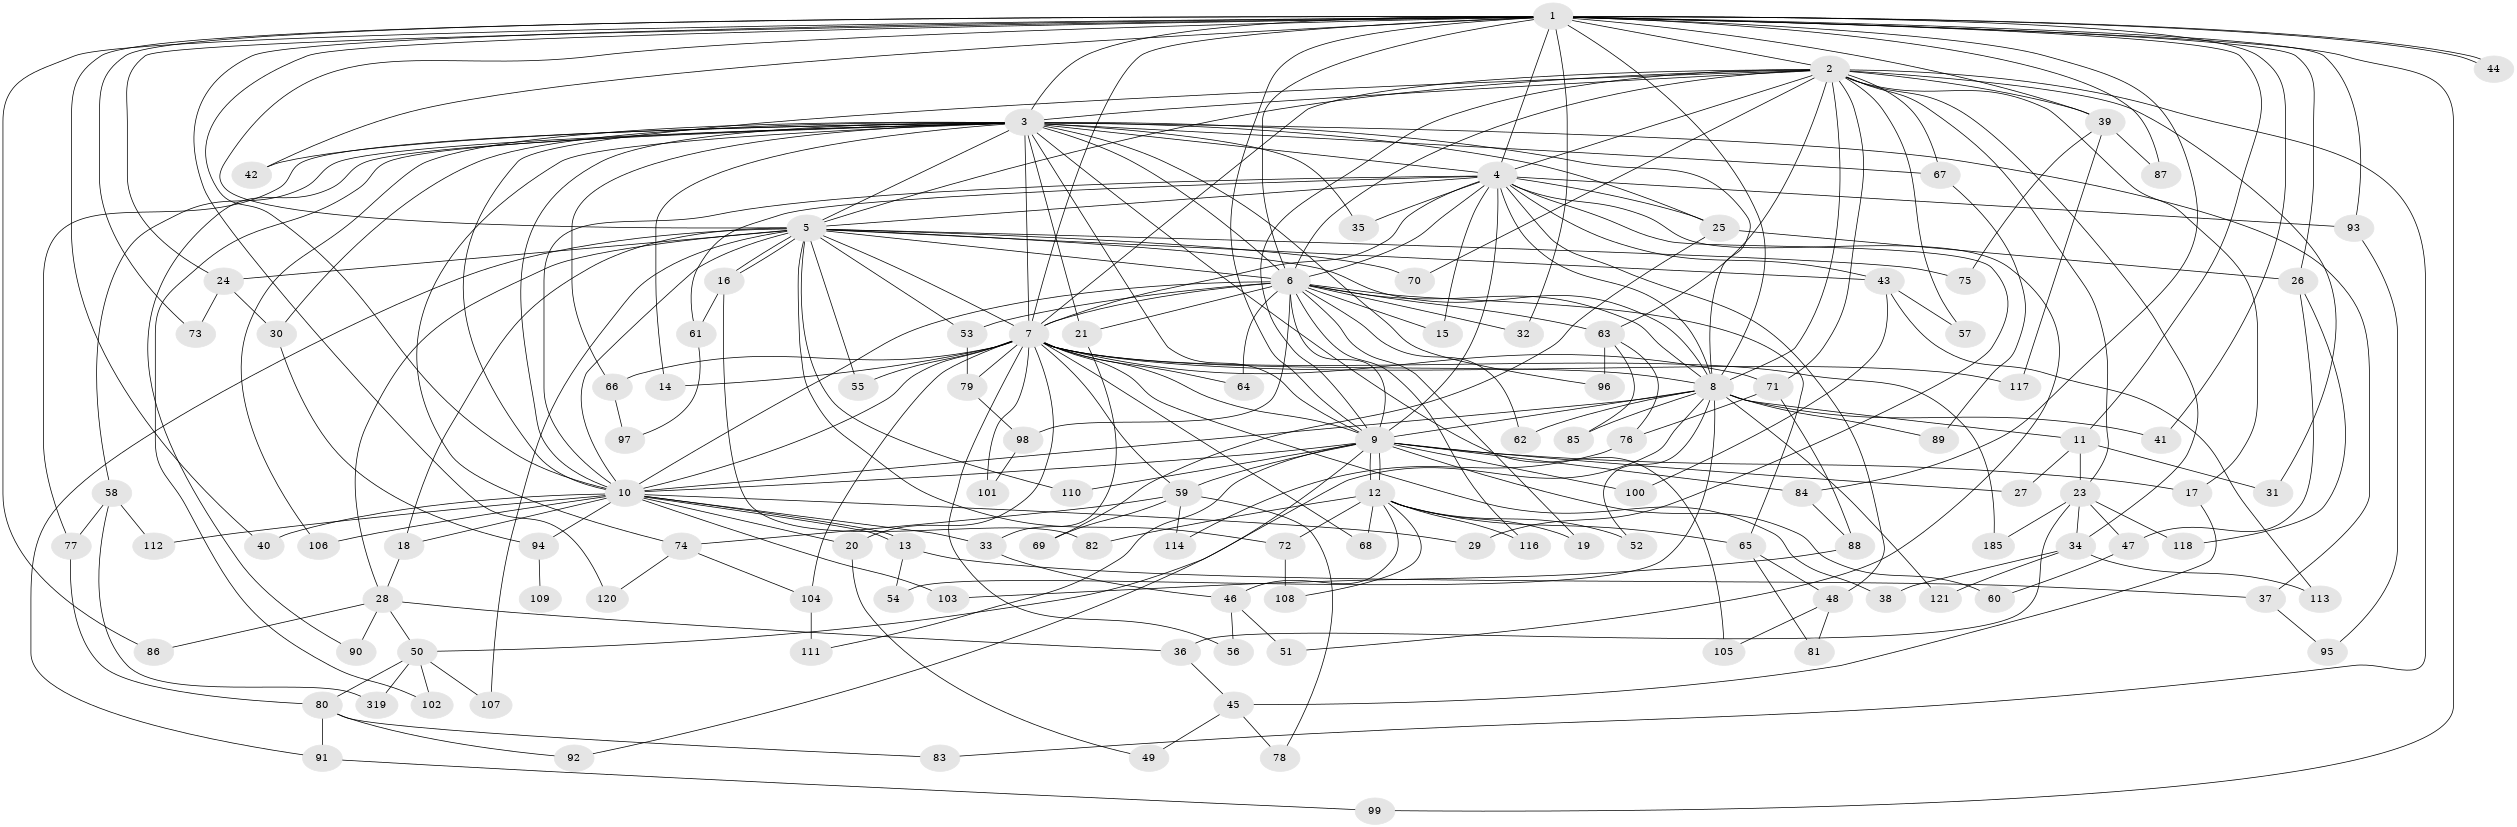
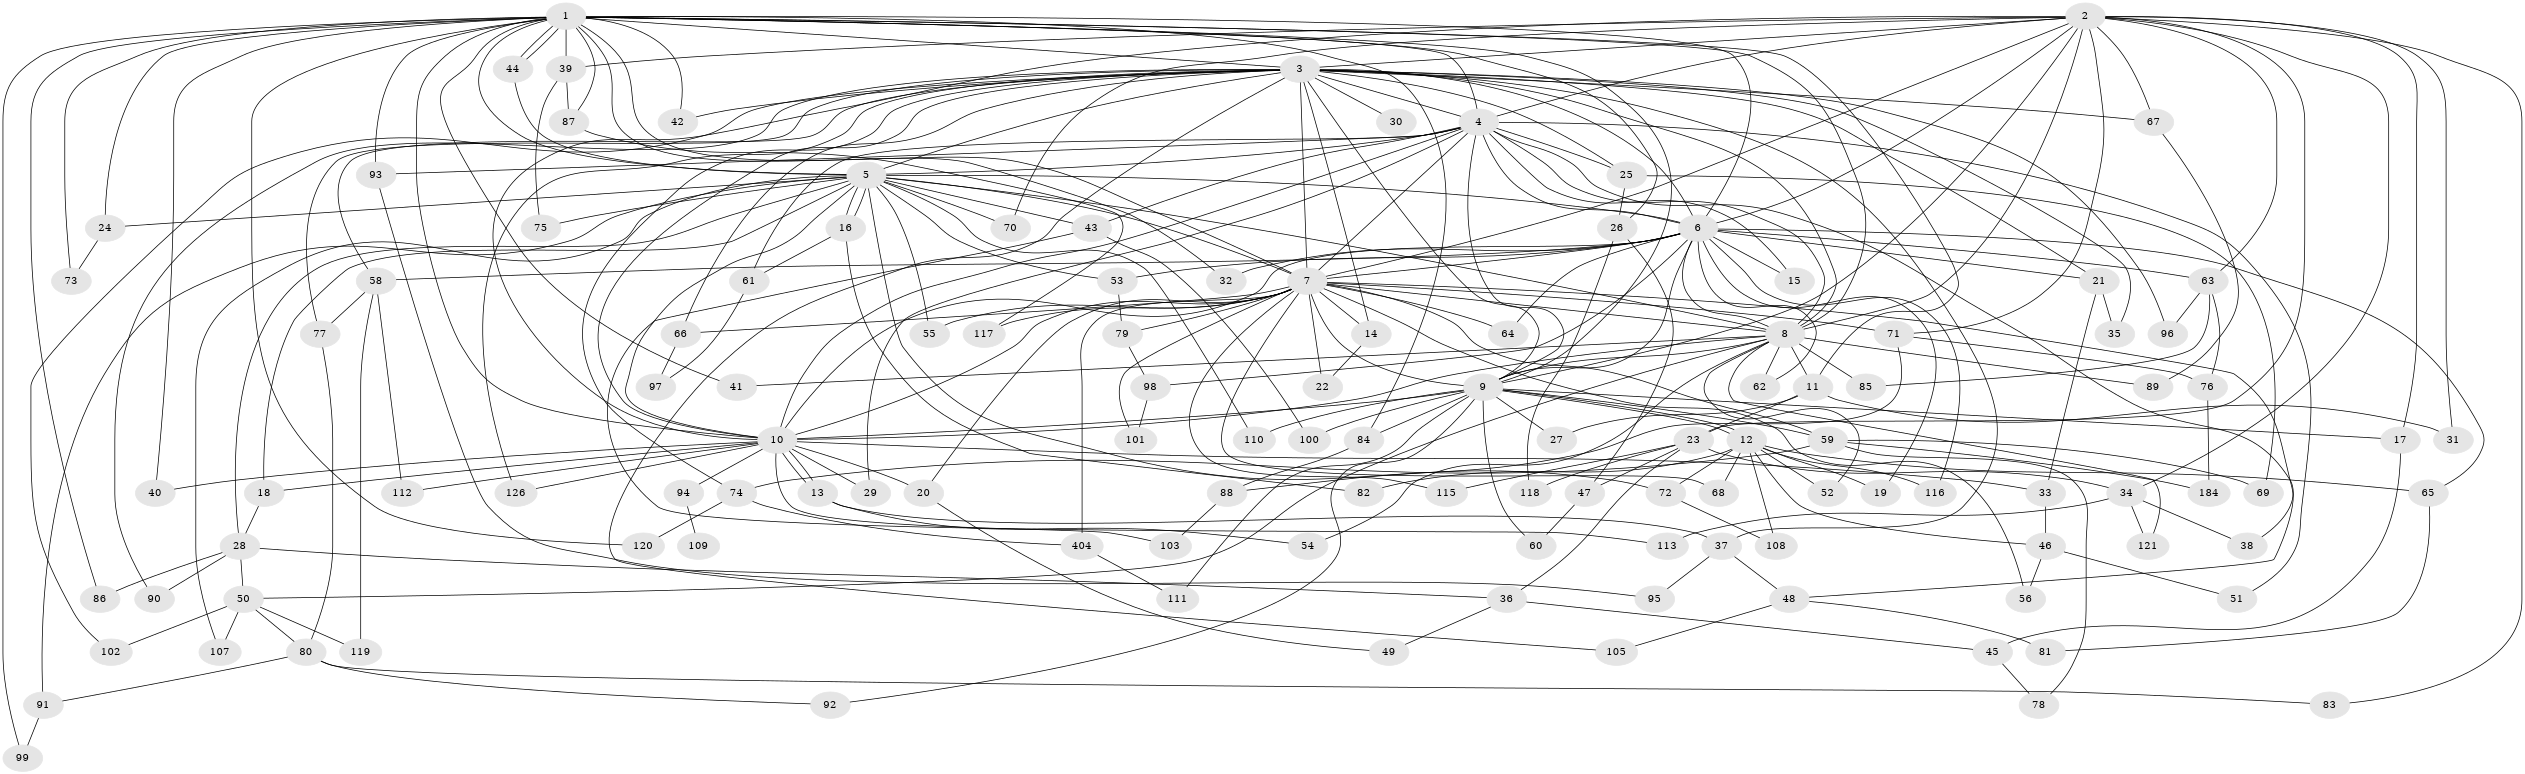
edge "1" -- "2": removed
edge "2" -- "5": now "44" -- "5"
edge "4" -- "35": now "21" -- "35"
edge "39" -- "117": now "87" -- "117"
edge "6" -- "58": added
edge "24" -- "30": removed
node "57": removed
node "22": added
edge "30" -- "94": removed
node "106": label "106" -> "126"
node "114": label "114" -> "184"
node "185": label "185" -> "115"
edge "65" -- "48": now "37" -- "48"
node "104": label "104" -> "404"
node "319": label "319" -> "119"
edge "45" -- "49": now "36" -- "49"
